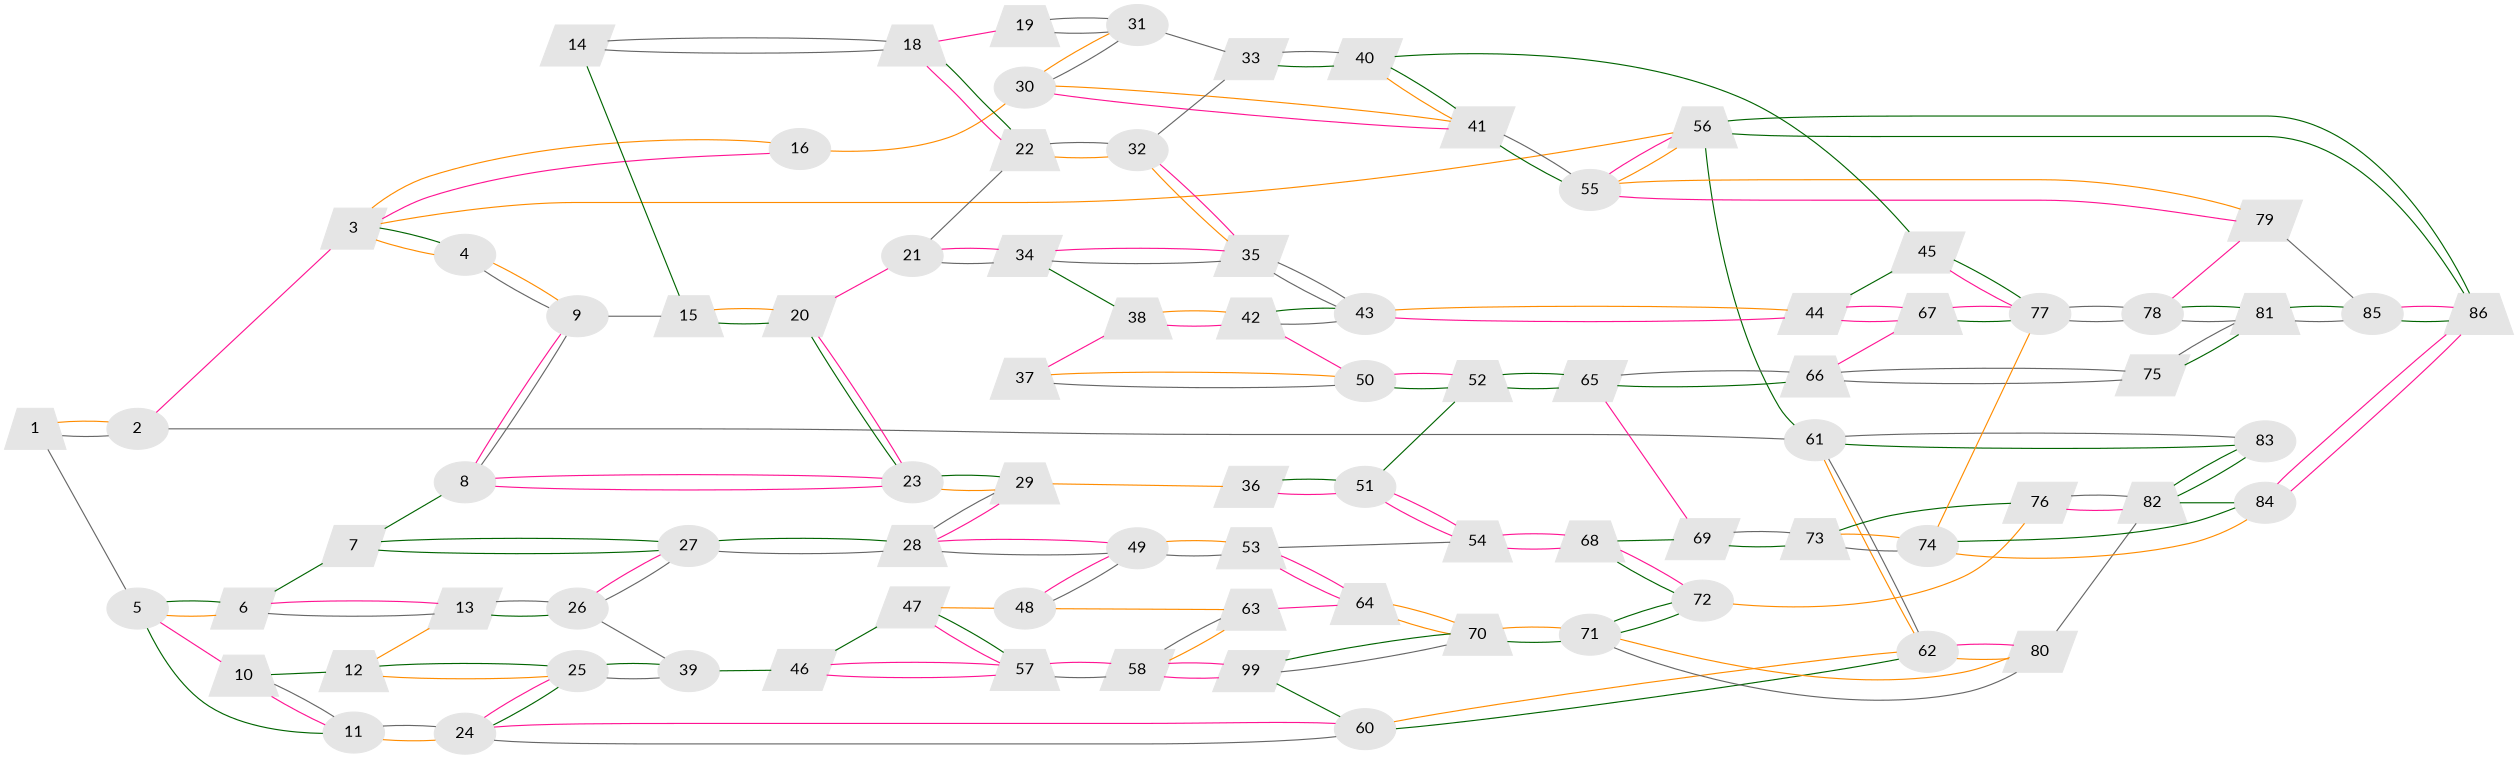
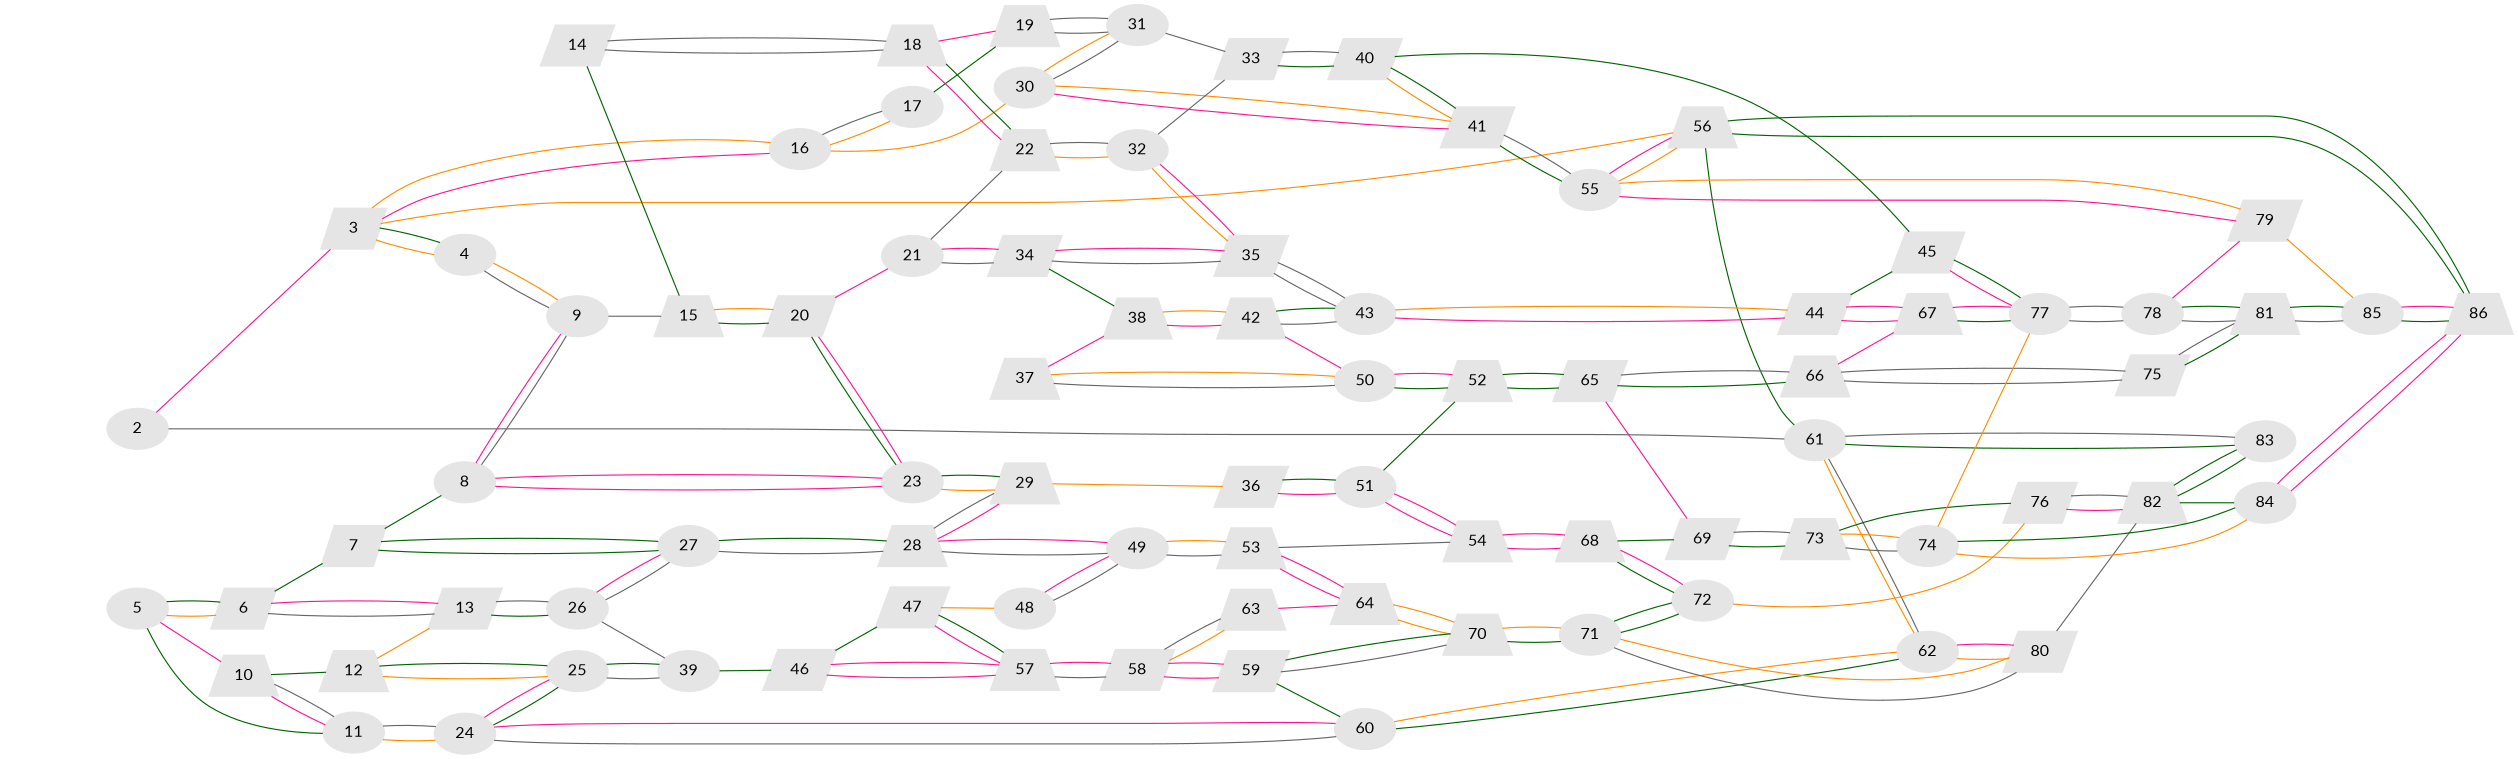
node "17": added
edge "79" -- "85": color gray40 -> darkorange
node "1": removed
edge "48" -- "63": removed
node "99": label "99" -> "59"
